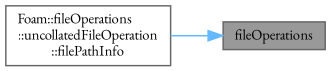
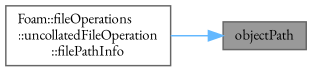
node "fileOperations": label "fileOperations" -> "objectPath"
